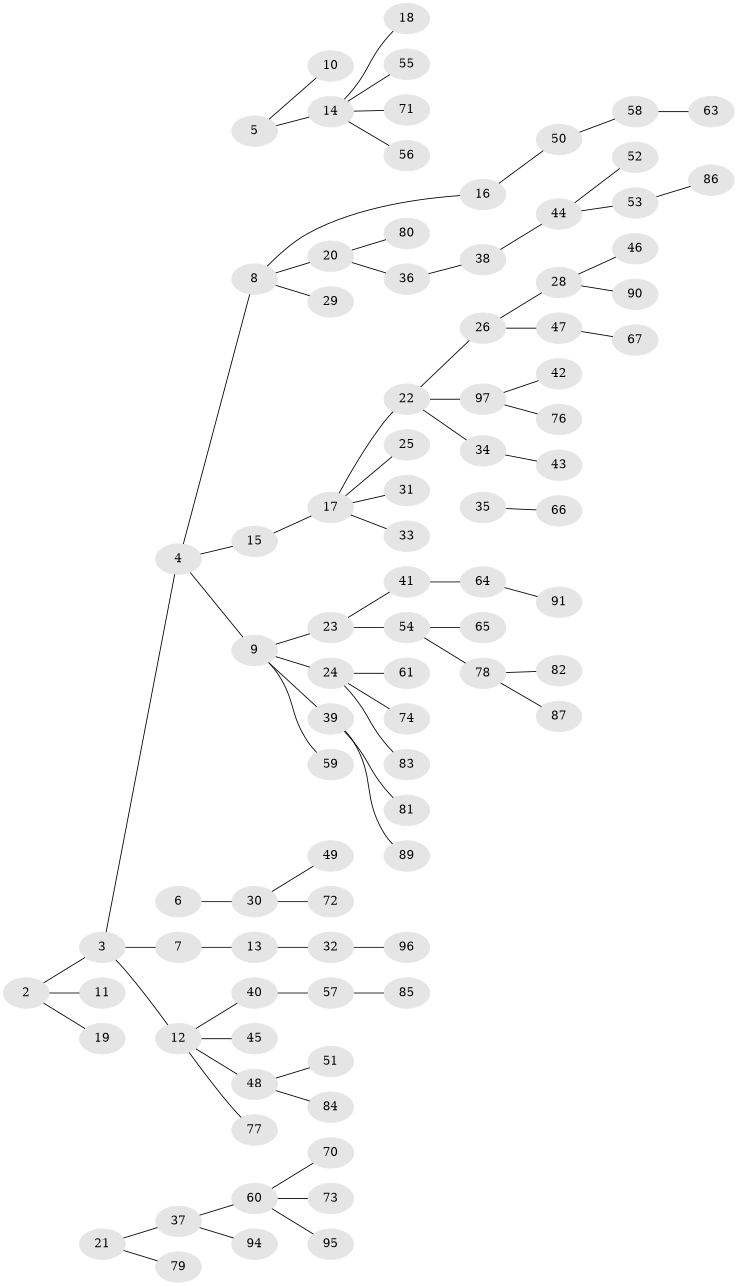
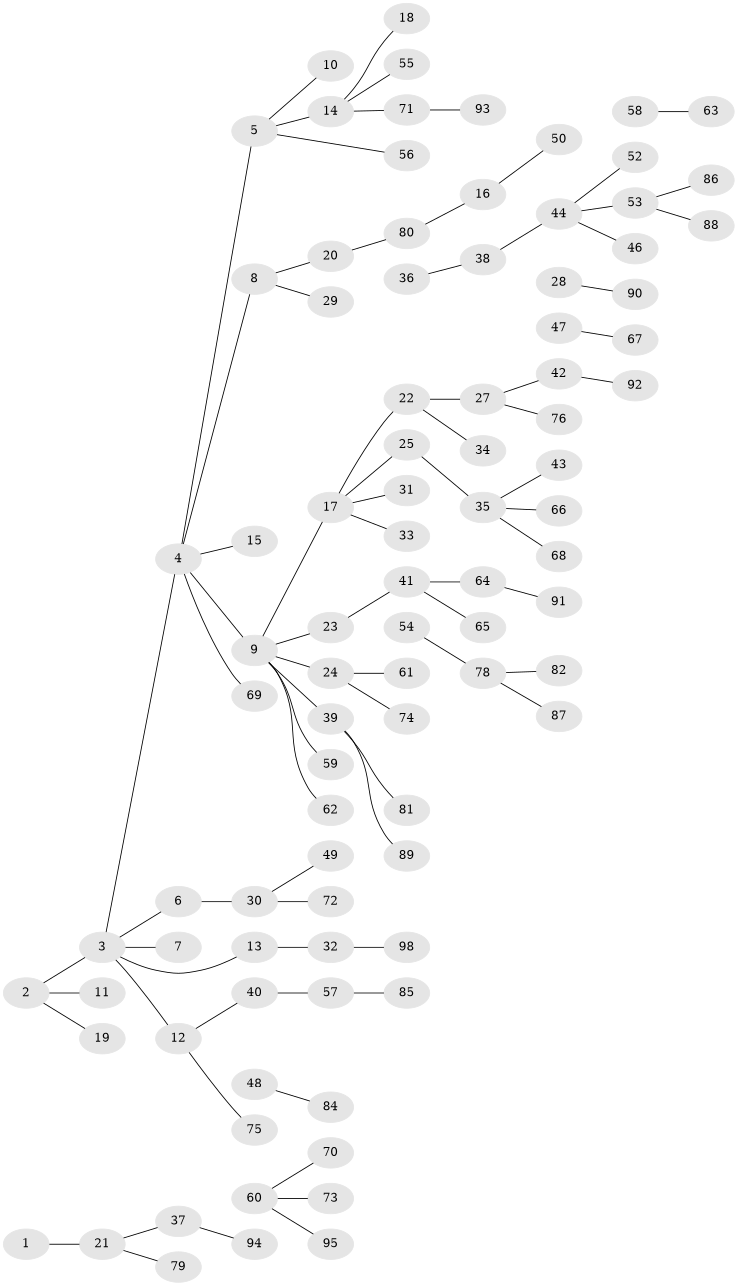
node "93": added
edge "58" -- "50": removed
edge "14" -- "56": now "5" -- "56"
edge "16" -- "8": now "16" -- "80"
node "88": added
edge "46" -- "28": now "46" -- "44"
edge "20" -- "36": removed
node "26": removed
edge "5" -- "4": added
node "92": added
node "97": label "97" -> "27"
edge "34" -- "43": now "35" -- "43"
edge "25" -- "35": added
edge "17" -- "15": now "17" -- "9"
node "68": added
edge "23" -- "54": removed
edge "54" -- "65": now "41" -- "65"
node "69": added
node "83": removed
node "62": added
edge "6" -- "3": added
edge "7" -- "13": now "3" -- "13"
node "96": label "96" -> "98"
node "45": removed
edge "12" -- "48": removed
node "51": removed
node "77": label "77" -> "75"
edge "60" -- "37": removed
node "1": added
